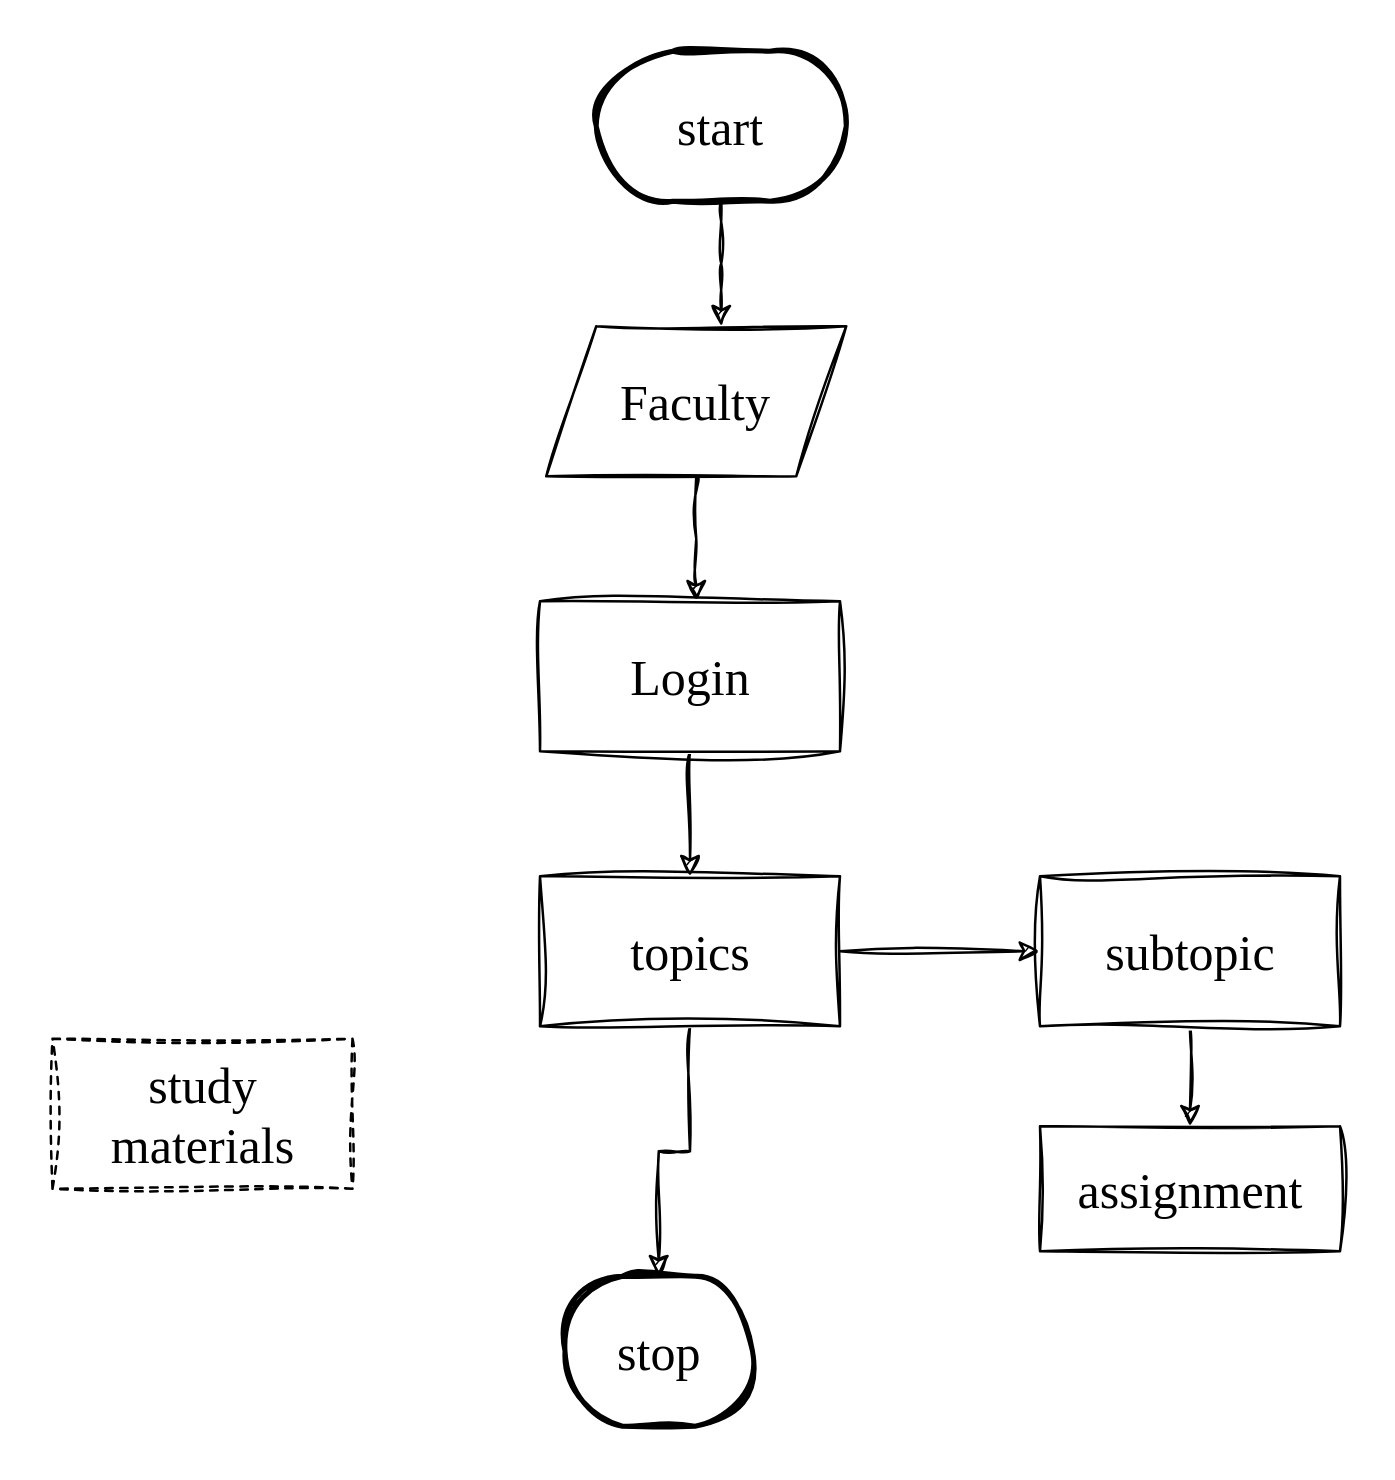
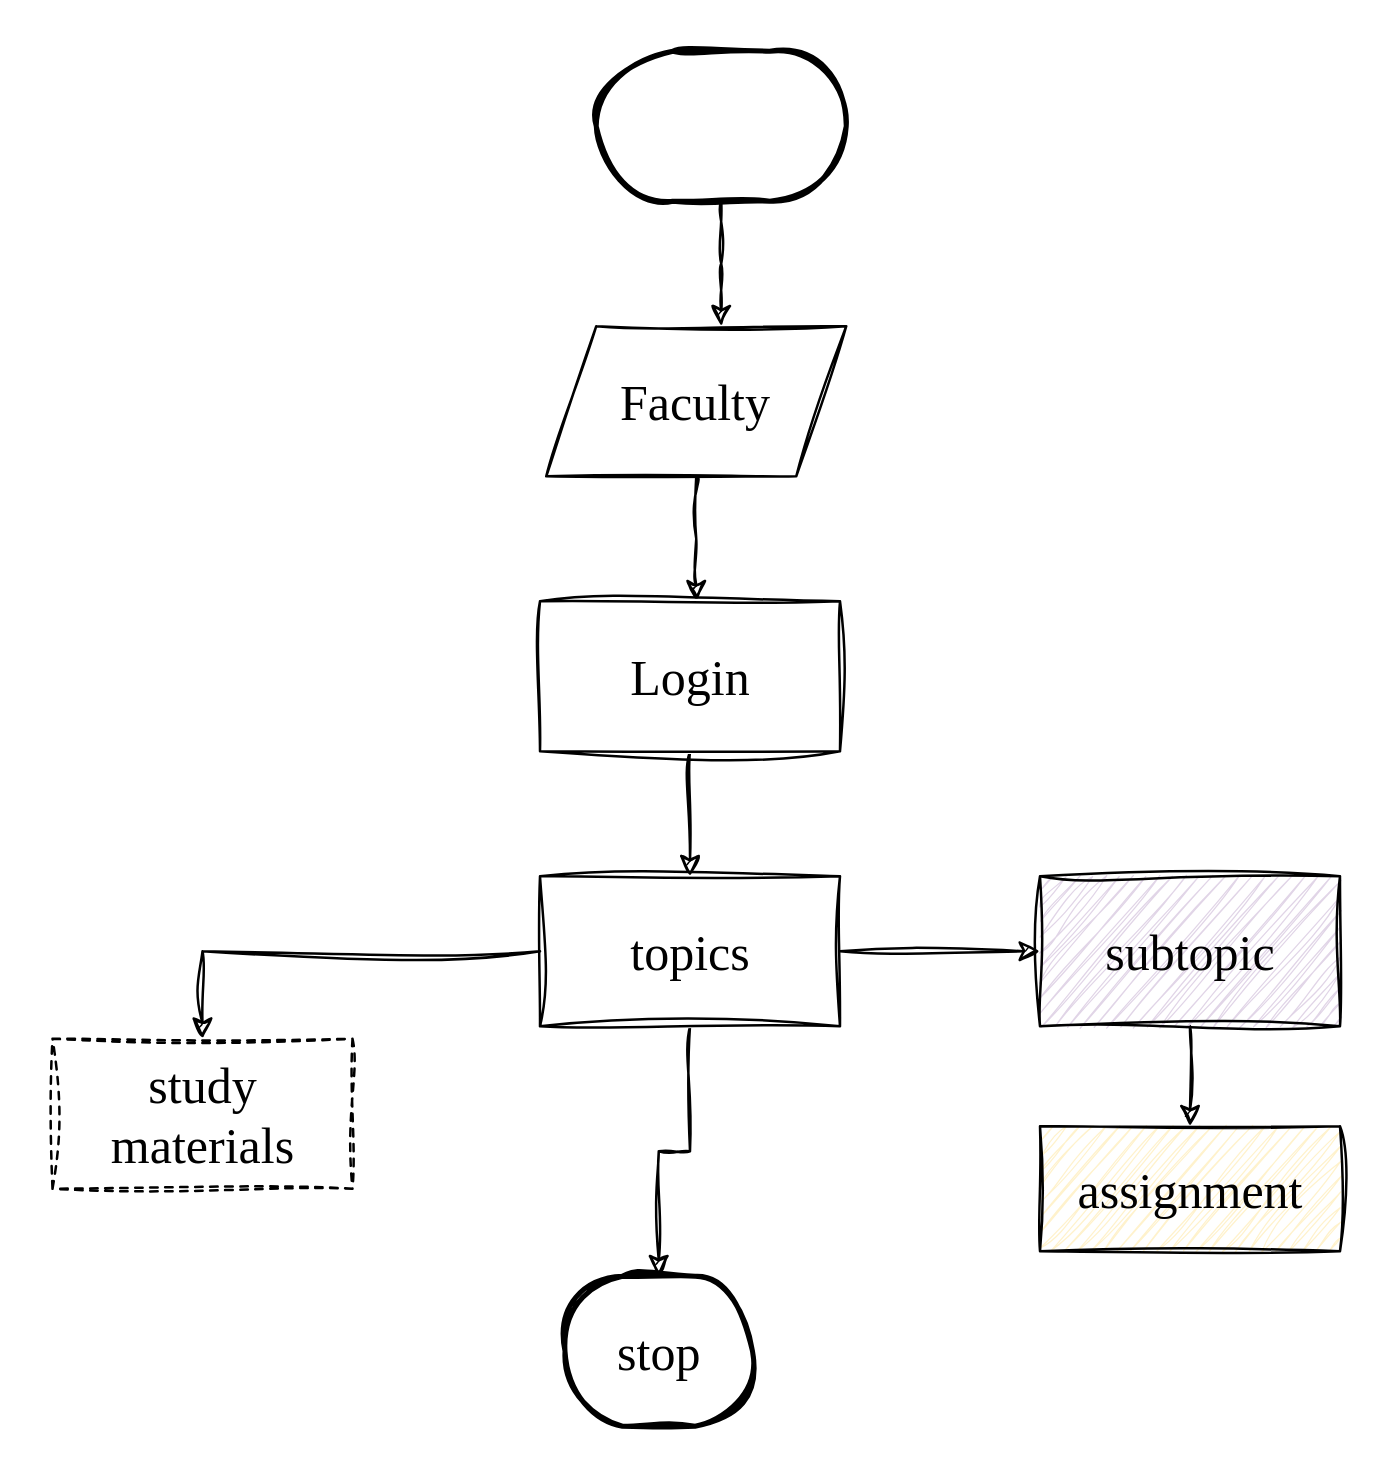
node "start": removed
edge "topics" -> "study materials": added
node "subtopic": fillcolor #ffffff -> #e1d5e7
node "assignment": fillcolor #ffffff -> #fff2cc
